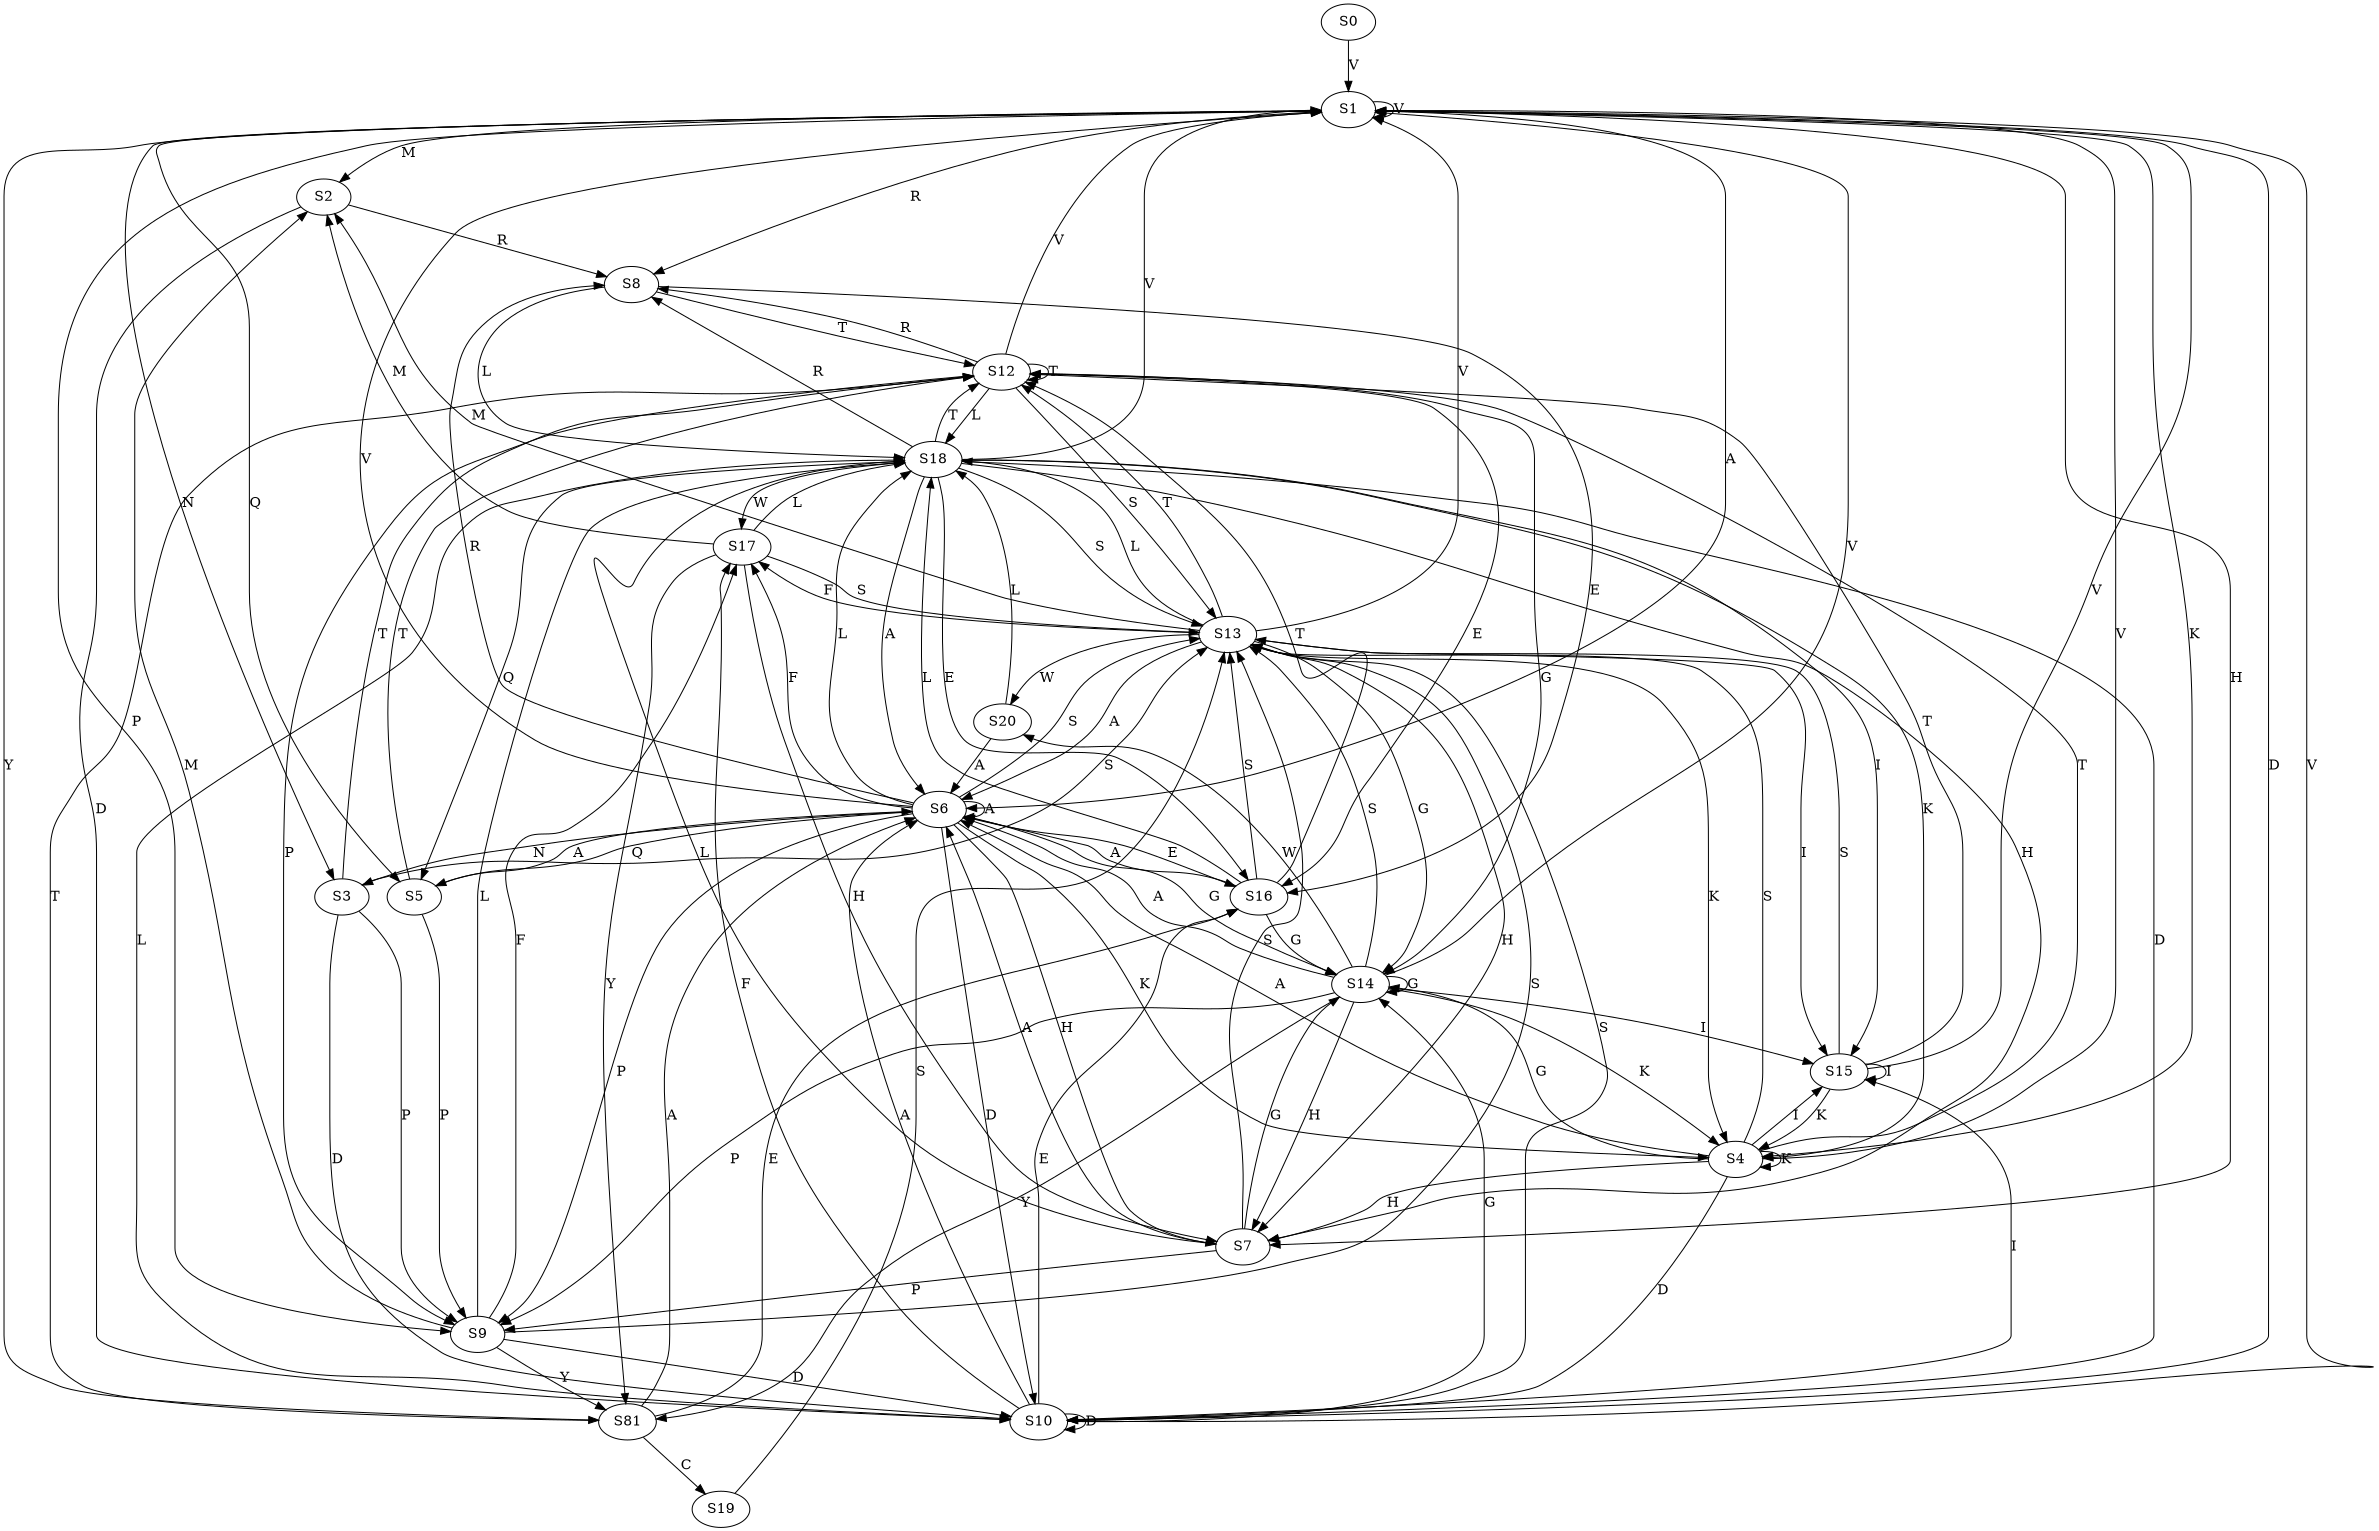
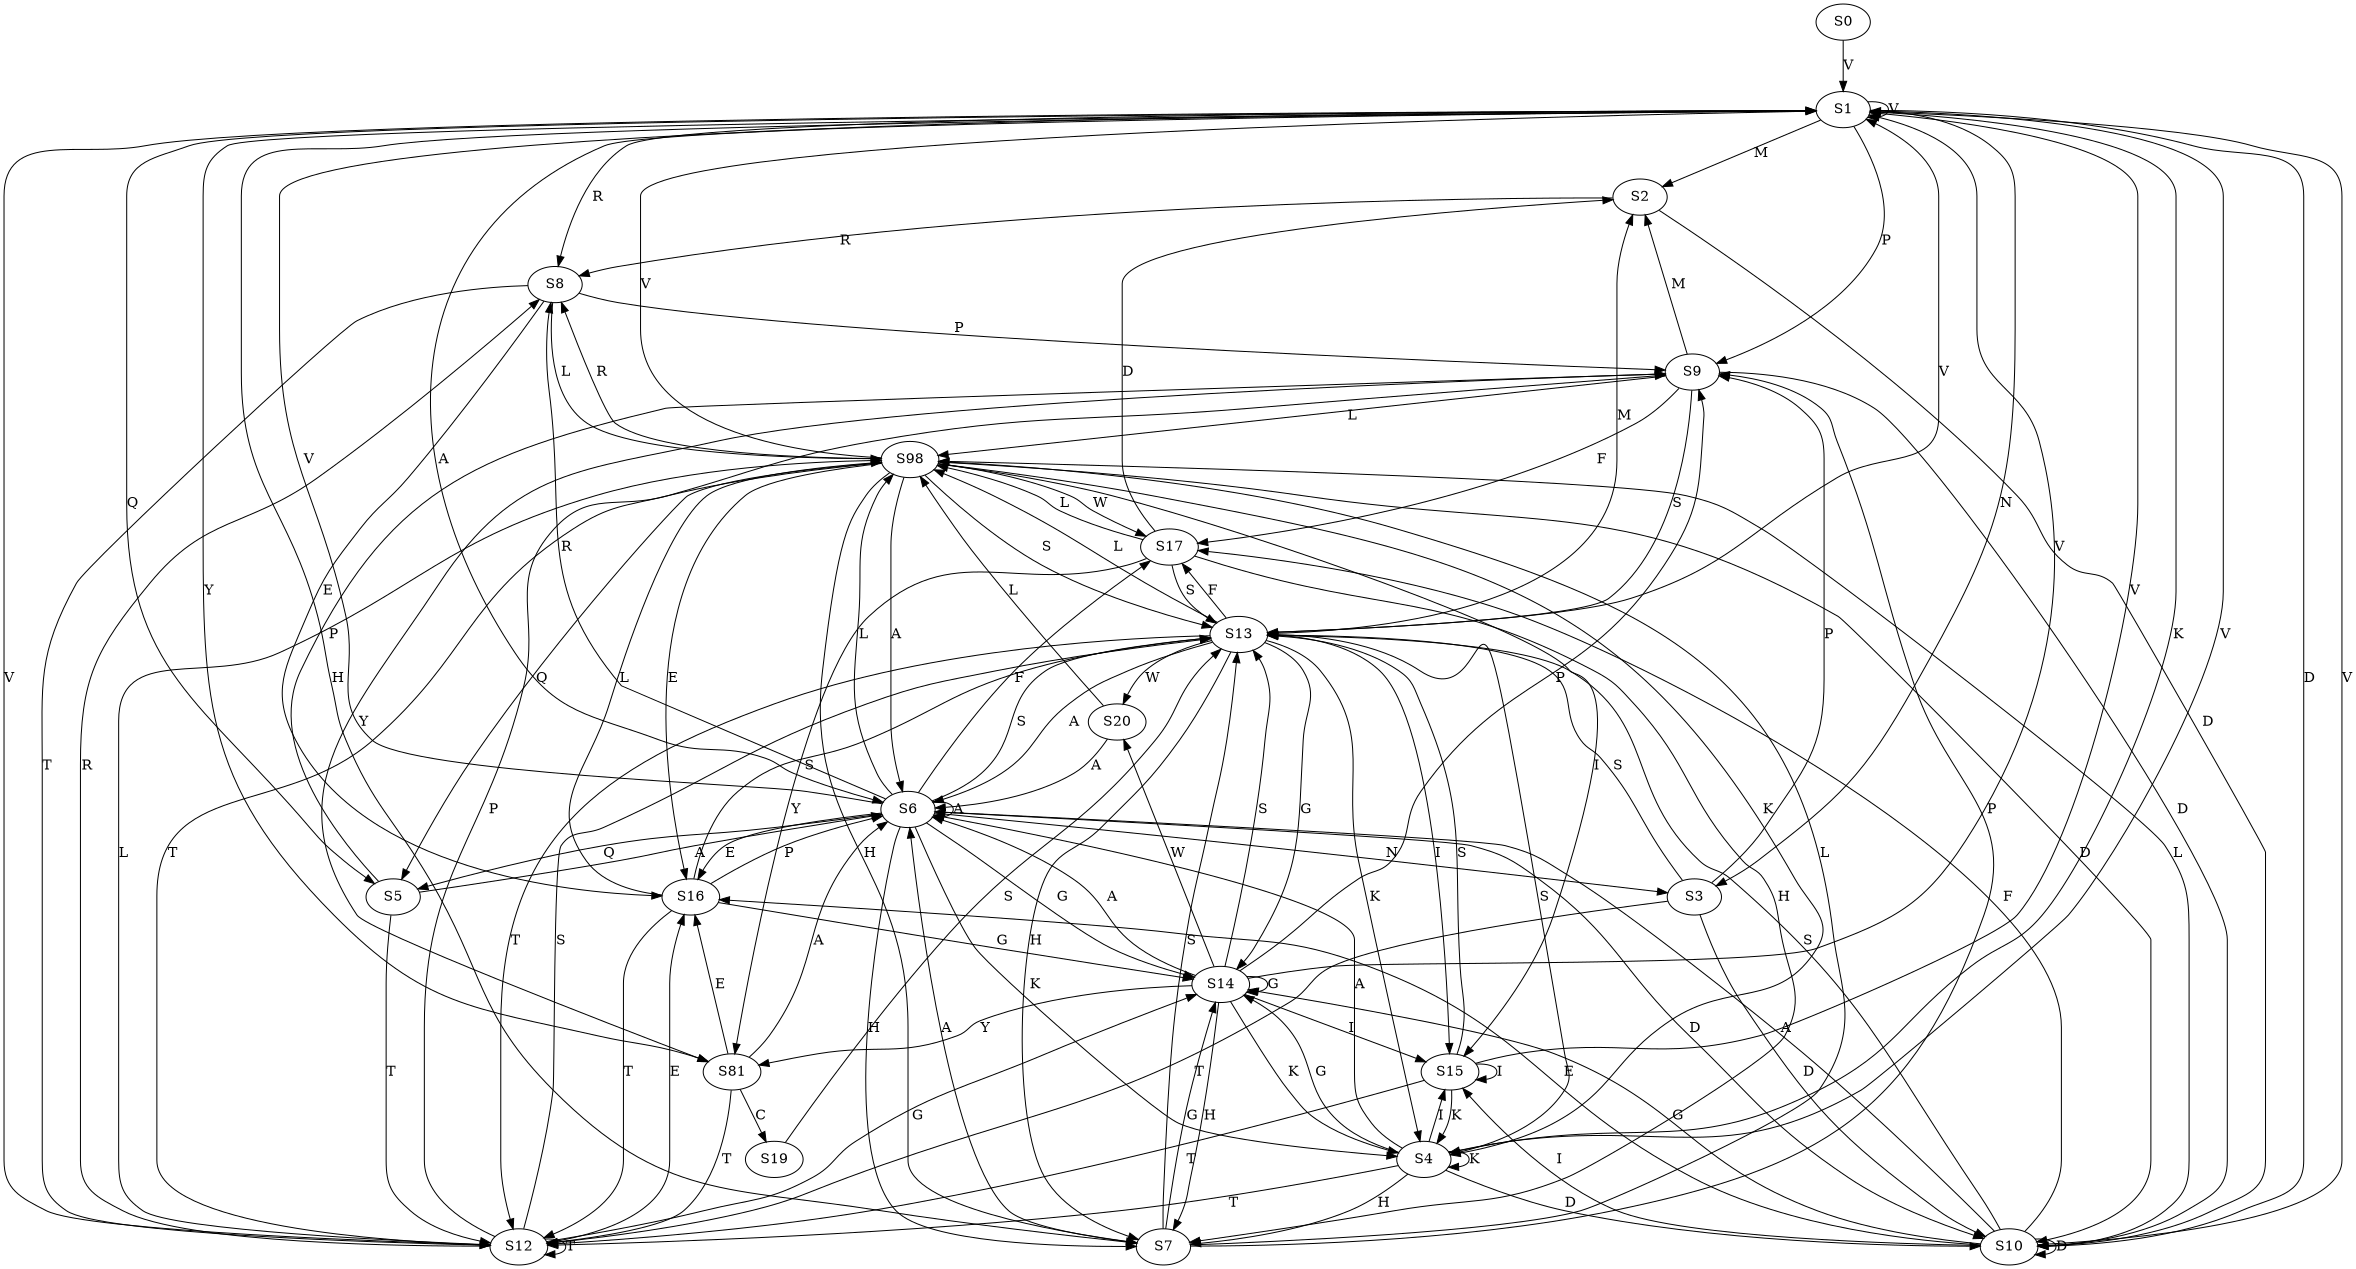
edge "S17" -> "S2": label "M" -> "D"
node "S18": label "S18" -> "S98"
edge "S16" -> "S6": label "A" -> "P"
edge "S6" -> "S9": now "S8" -> "S9"
